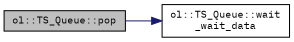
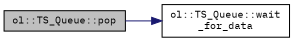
node "ol::TS_Queue::wait _wait_data": label "ol::TS_Queue::wait _wait_data" -> "ol::TS_Queue::wait _for_data"
